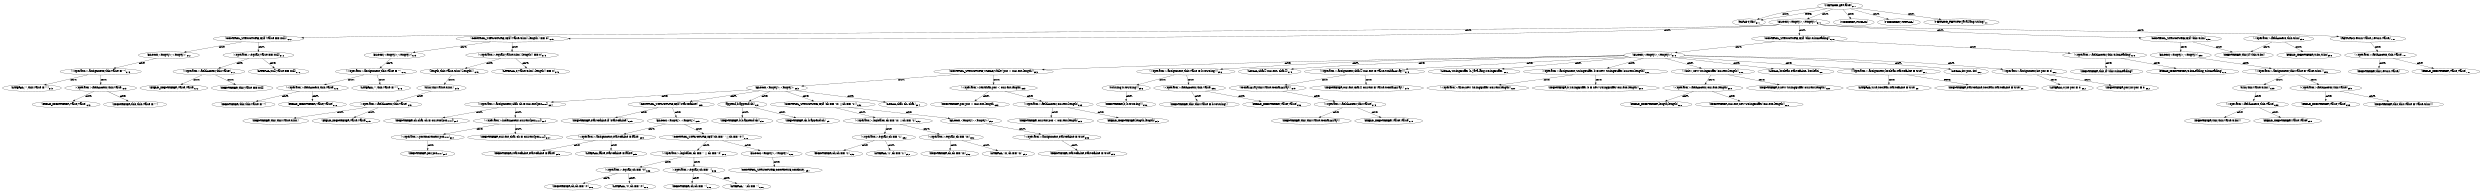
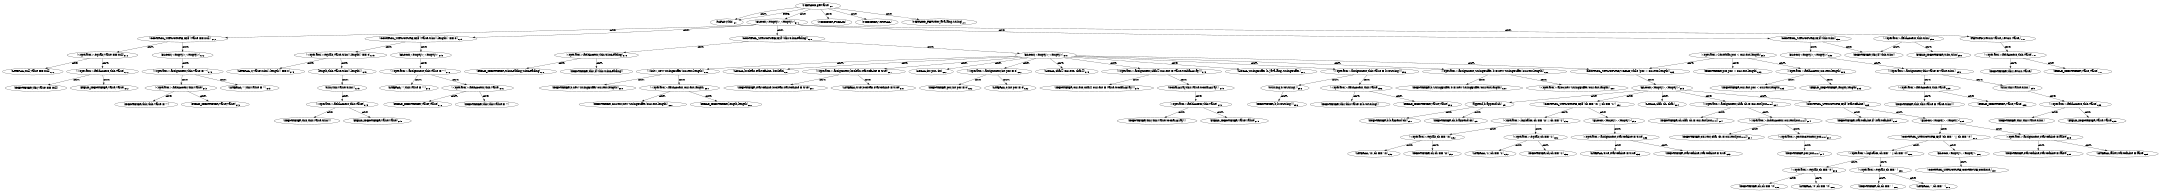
edge "(CONTROL_STRUCTURE,WHILE,while (pos < current.length))" -> "(<operator>.lessThan,pos < current.length)": reversed
edge "(<operator>.assignment,boolean startOfLine = true)" -> "(IDENTIFIER,startOfLine,boolean startOfLine = true)": label "DDG: " -> "AST: "
node "(LITERAL,true,startOfLine = true)": added
